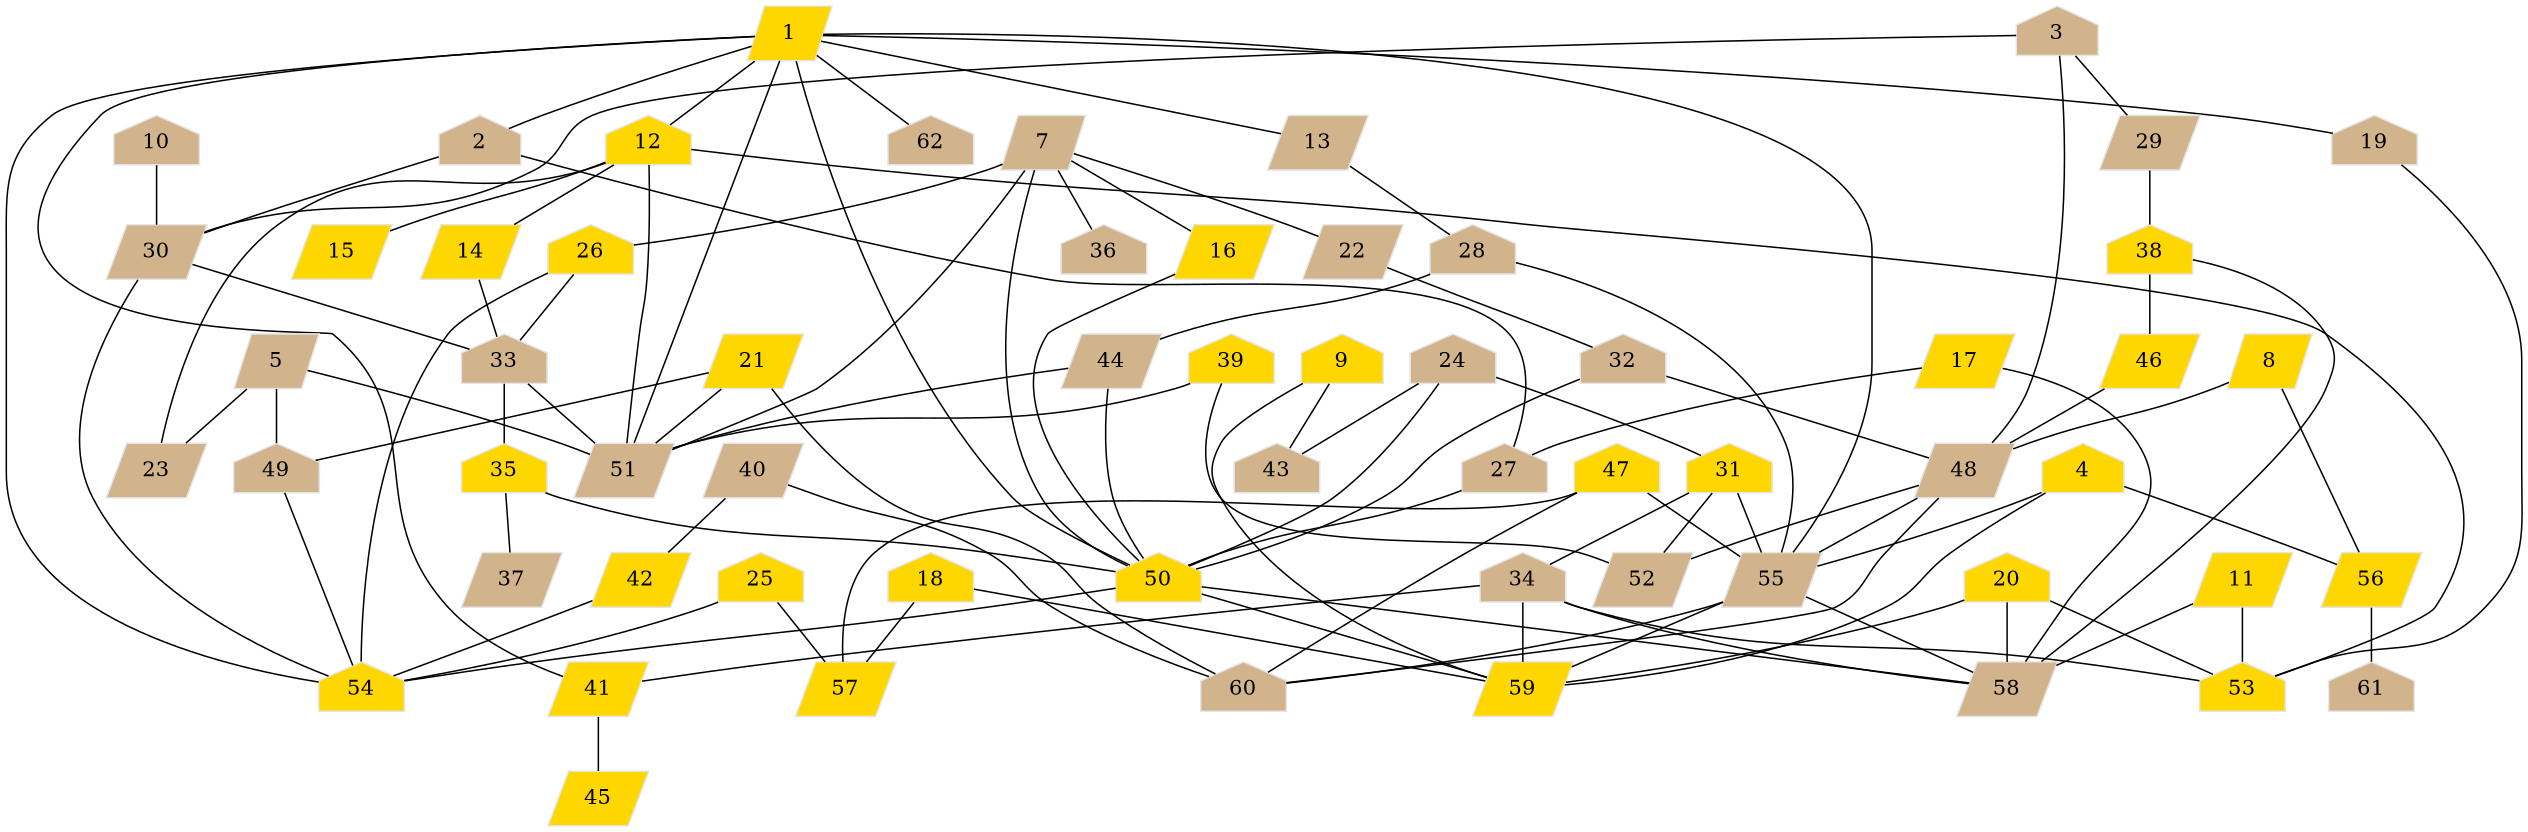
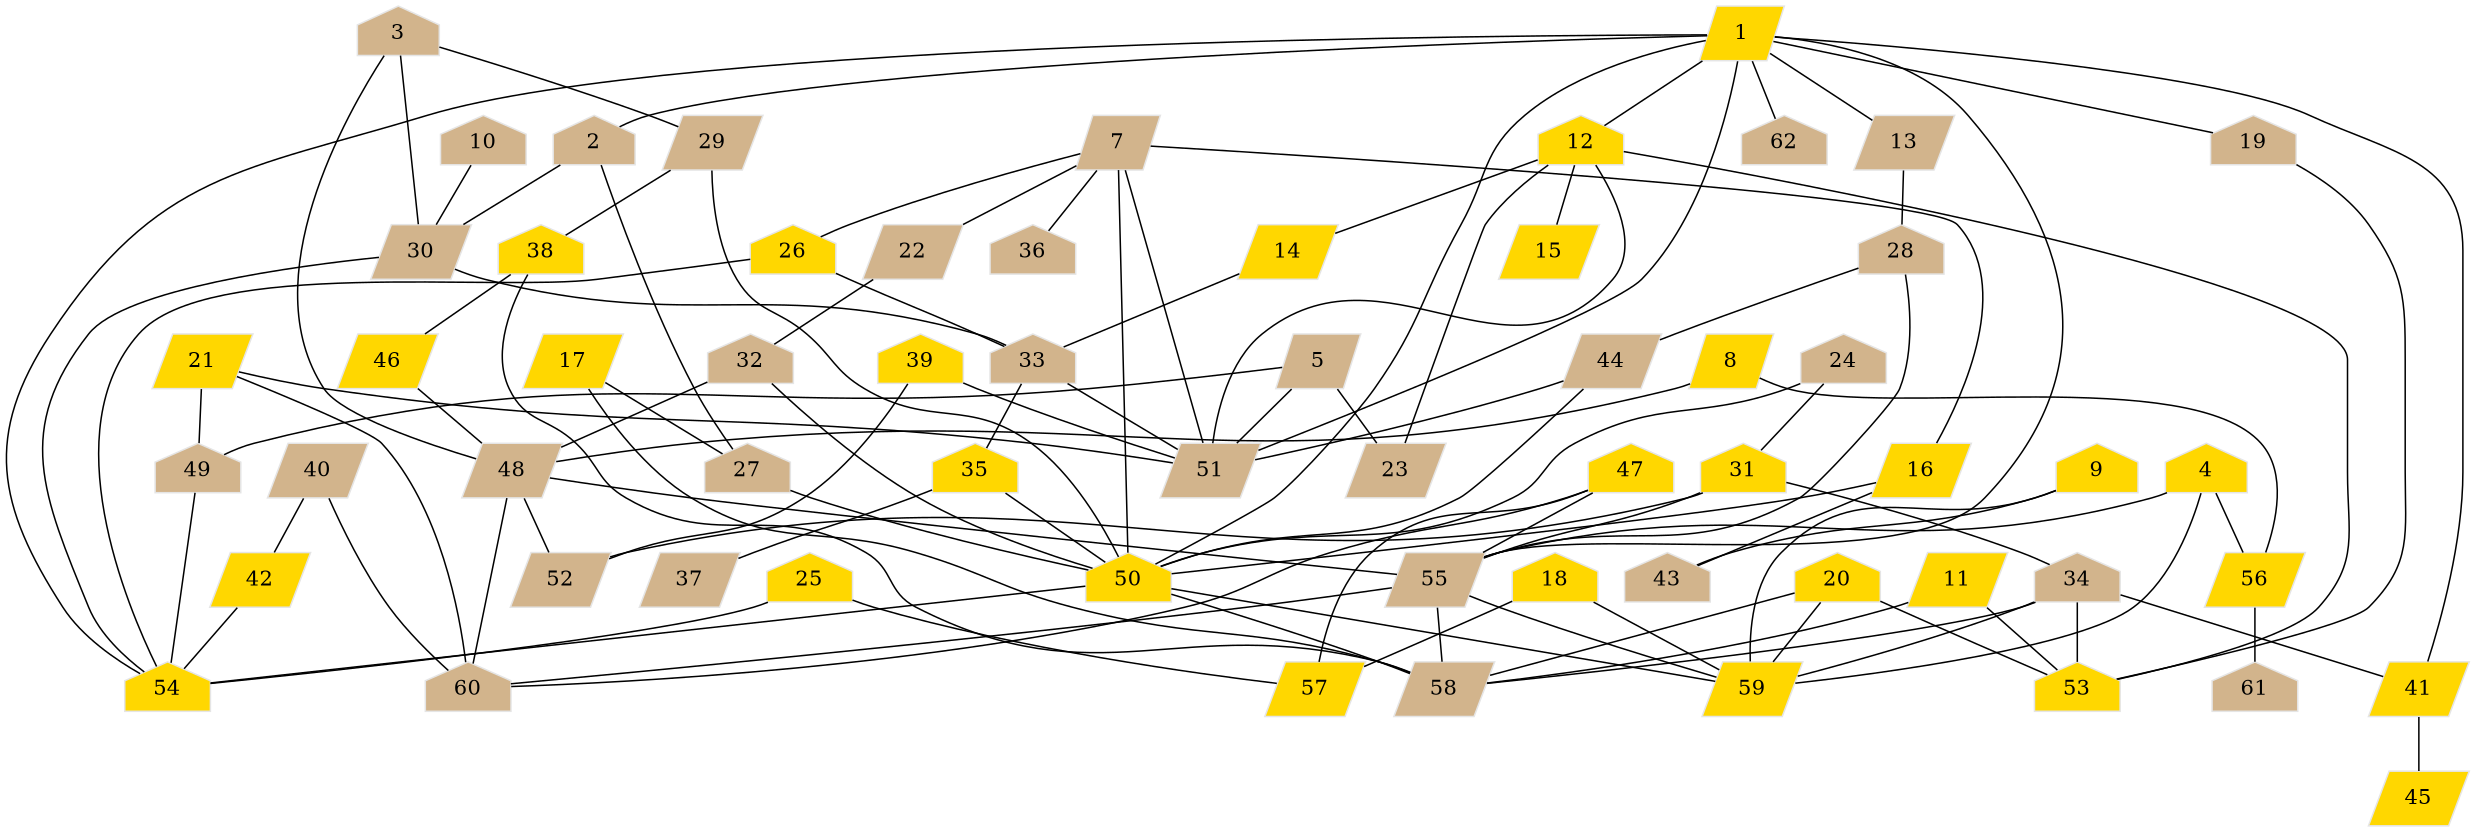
edge "29" -- "50": added
edge "24" -- "43": now "16" -- "43"
